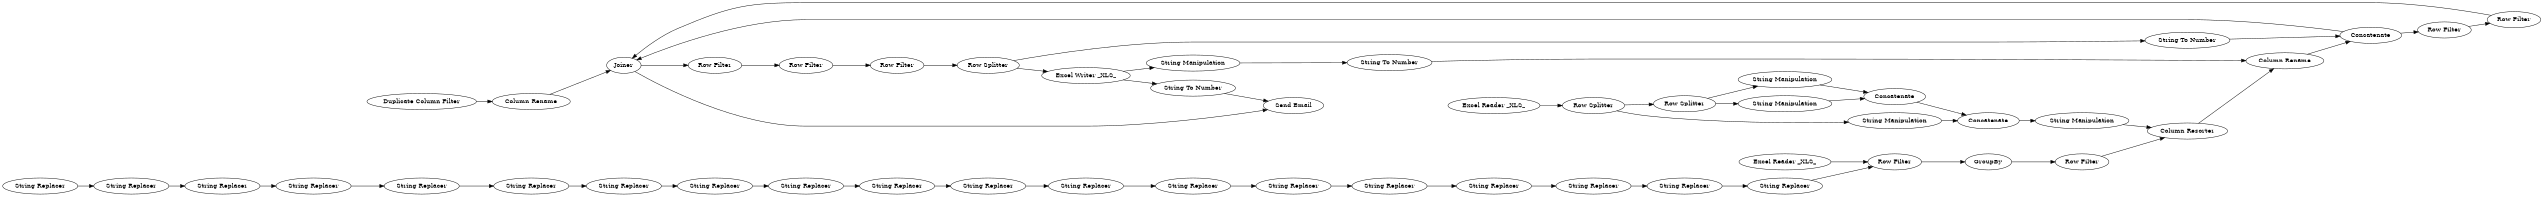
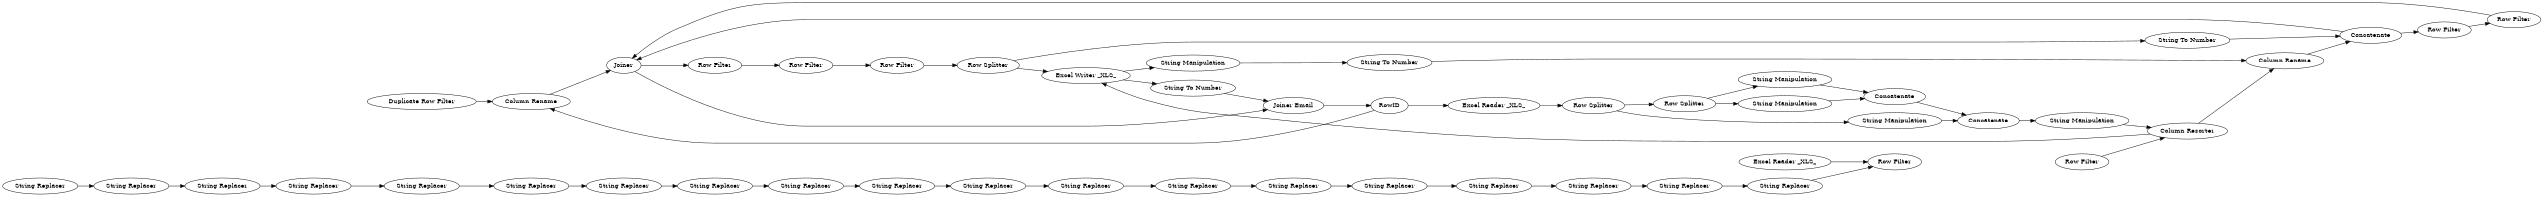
node "Duplicate Column Filter": label "Duplicate Column Filter" -> "Duplicate Row Filter"
node "Send Email": label "Send Email" -> "Joiner Email"
node "RowID": added
edge "Column Resorter" -> "Excel Writer _XLS_": added
node "GroupBy": removed
